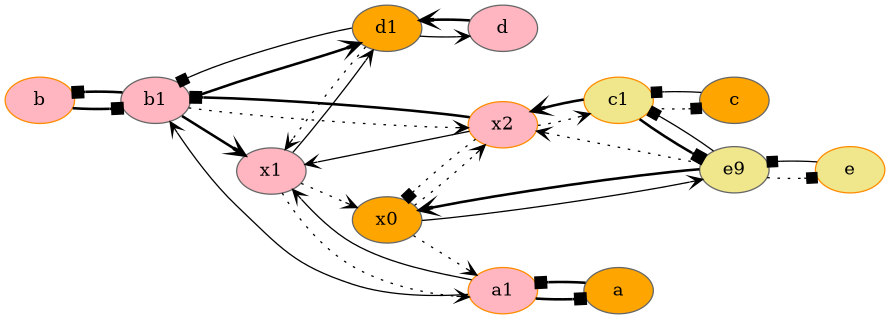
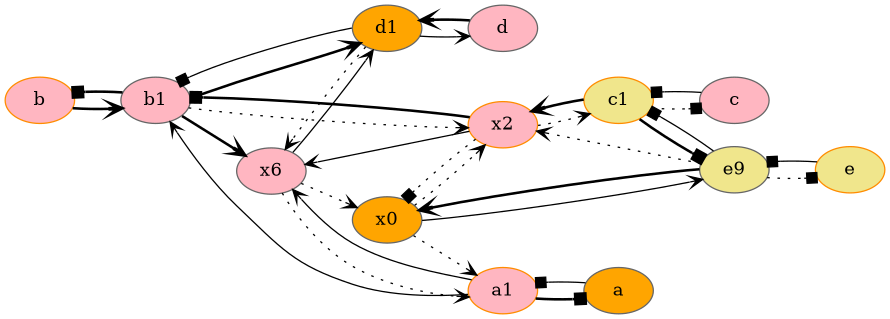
node "c": fillcolor orange -> lightpink
edge "b" -> "b1": arrowhead box -> vee
node "x1": label "x1" -> "x6"
edge "a" -> "a1": style bold -> solid
